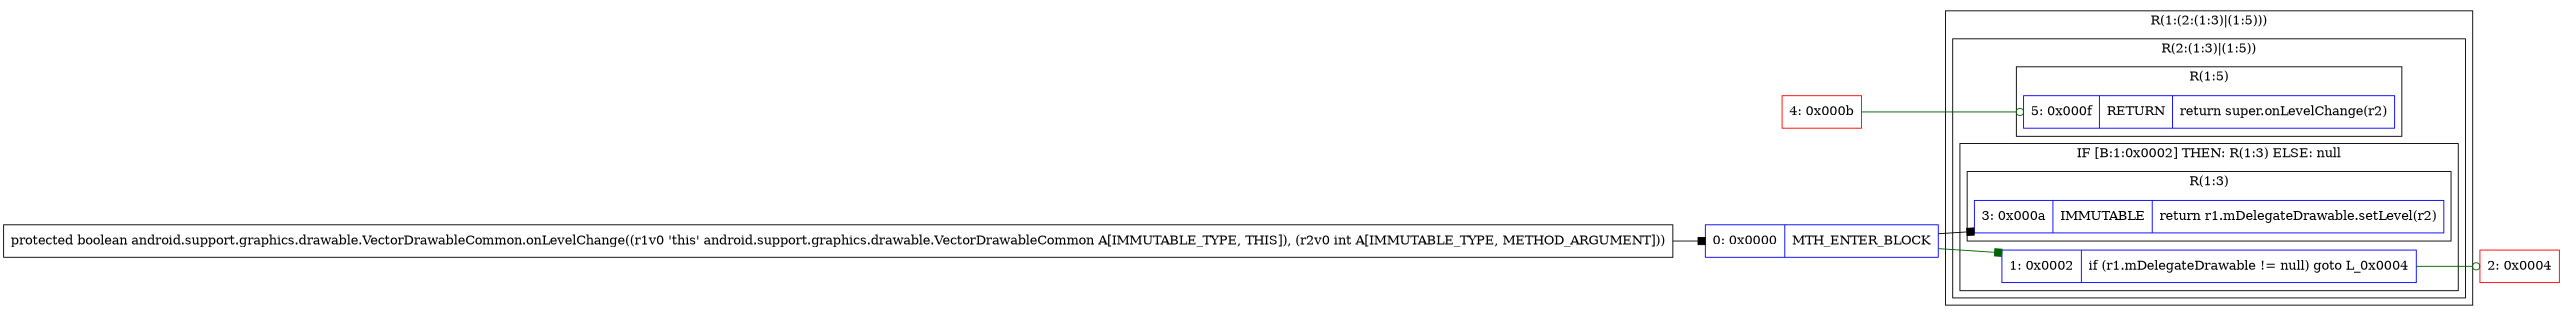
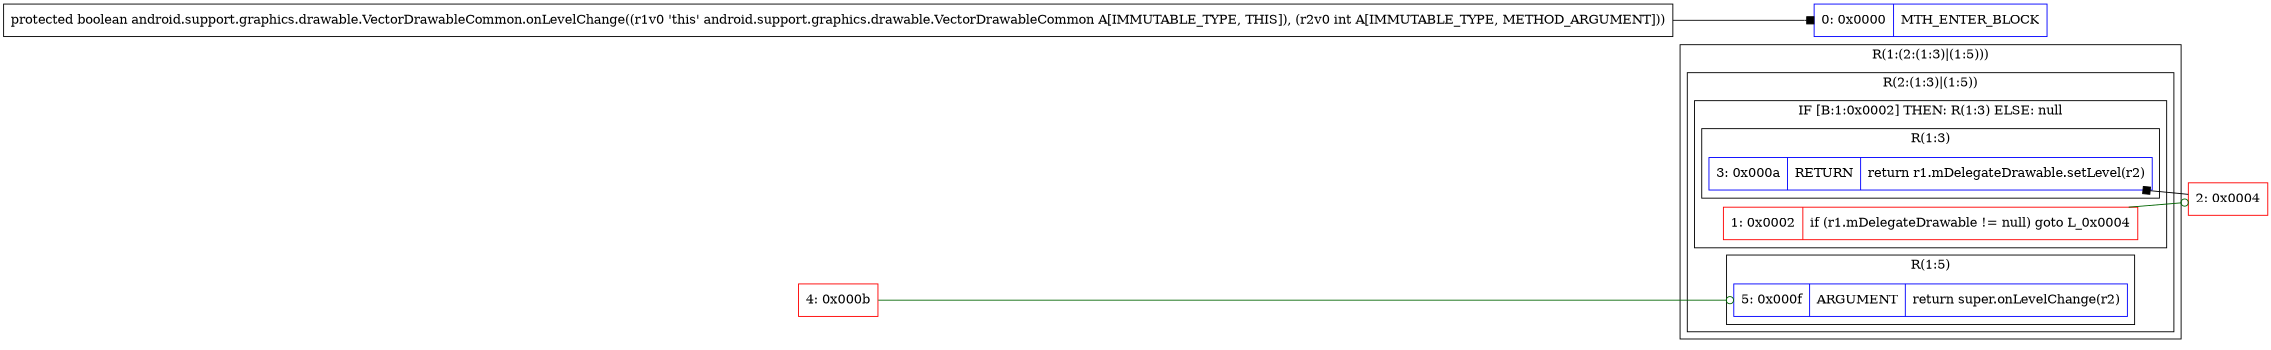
node "5: 0x000f": text "RETURN" -> "ARGUMENT"
node "3: 0x000a": text "IMMUTABLE" -> "RETURN"
edge "0: 0x0000" -> "3: 0x000a": now "2: 0x0004" -> "3: 0x000a"
edge "0: 0x0000" -> "1: 0x0002": removed
node "1: 0x0002": color blue -> red
